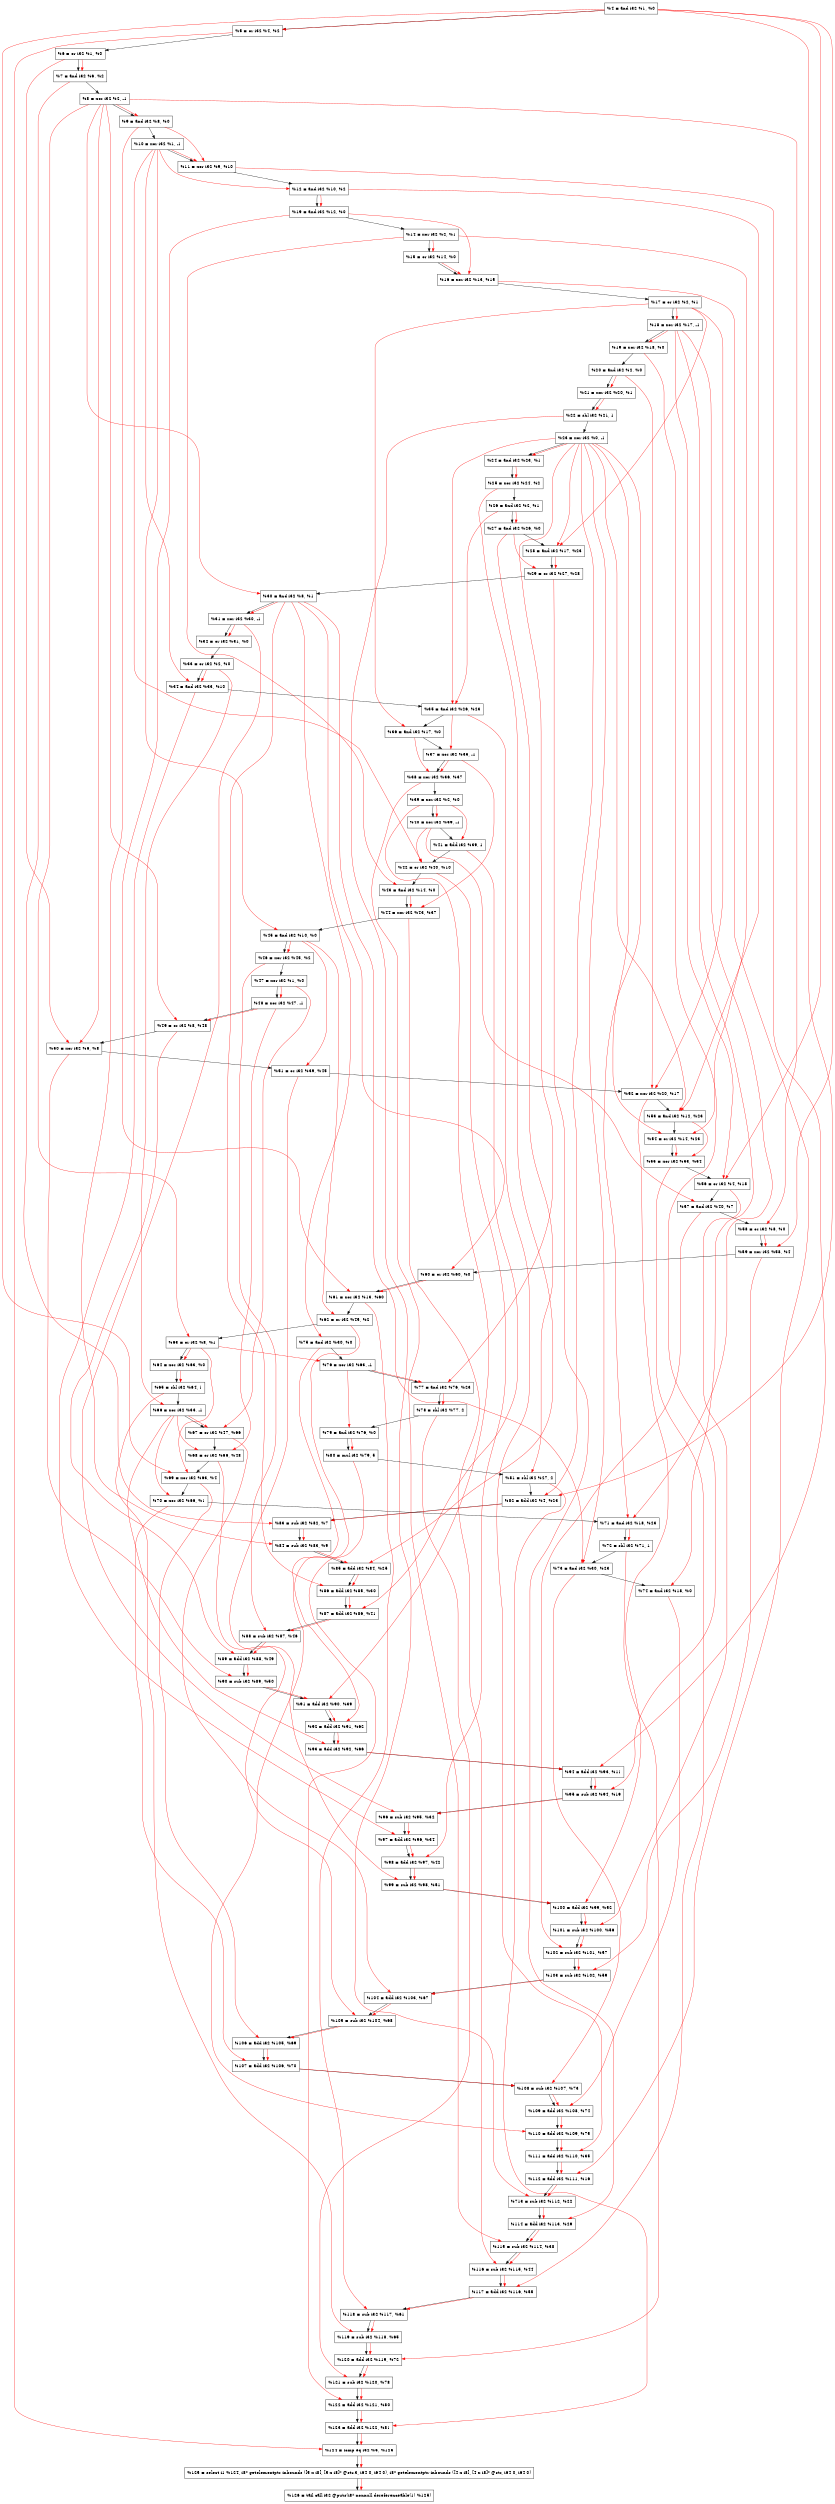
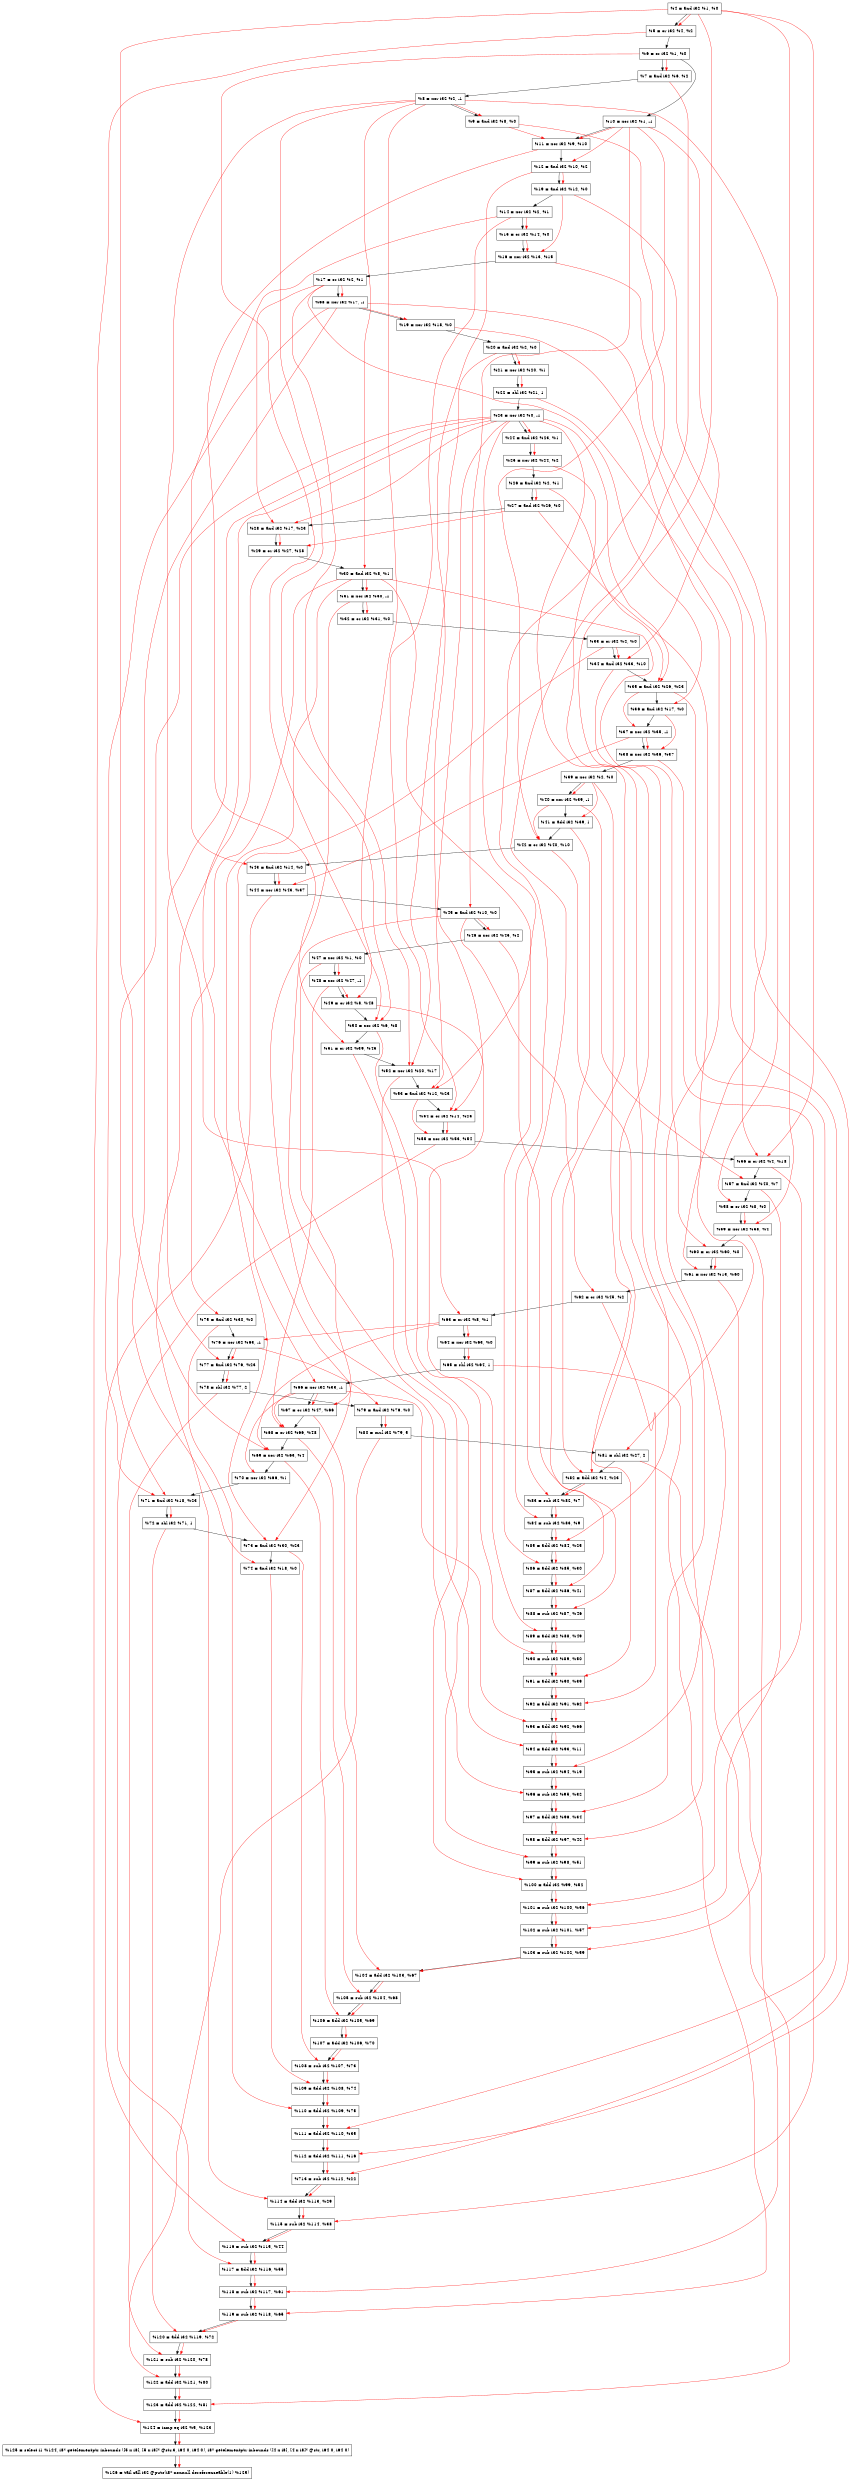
edge "%9 = and i32 %8, %0" -> "%10 = xor i32 %1, -1": now "%6 = or i32 %1, %0" -> "%10 = xor i32 %1, -1"
node "%18 = xor i32 %17, -1": label "%18 = xor i32 %17, -1" -> "%68 = xor i32 %17, -1"
edge "%70 = xor i32 %66, %1" -> "%107 = add i32 %106, %70": removed
